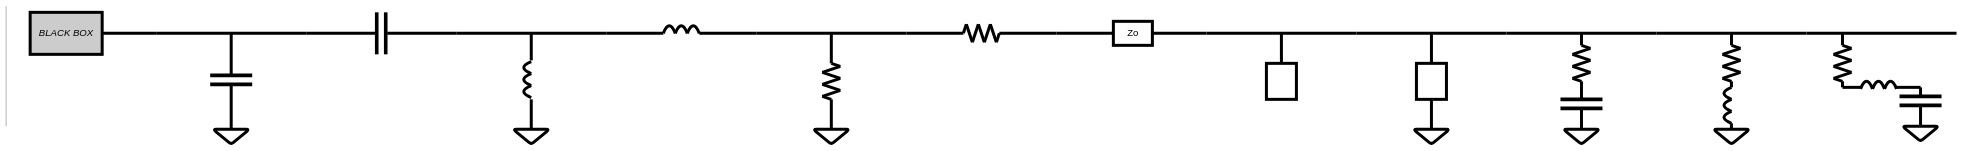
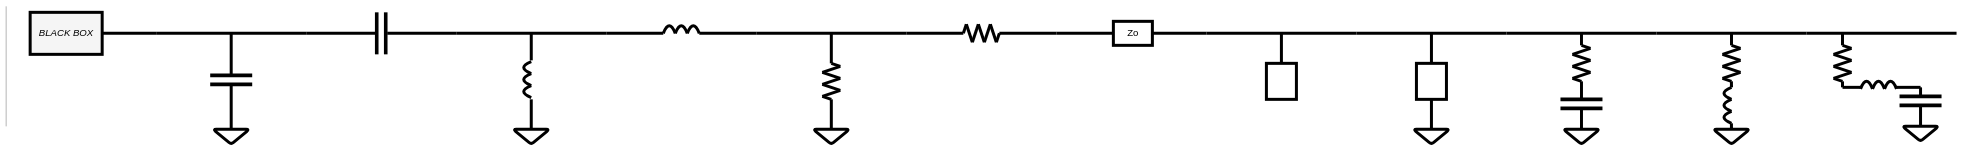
node "BLACK BOX": fillcolor #cccccc -> #f5f5f5
